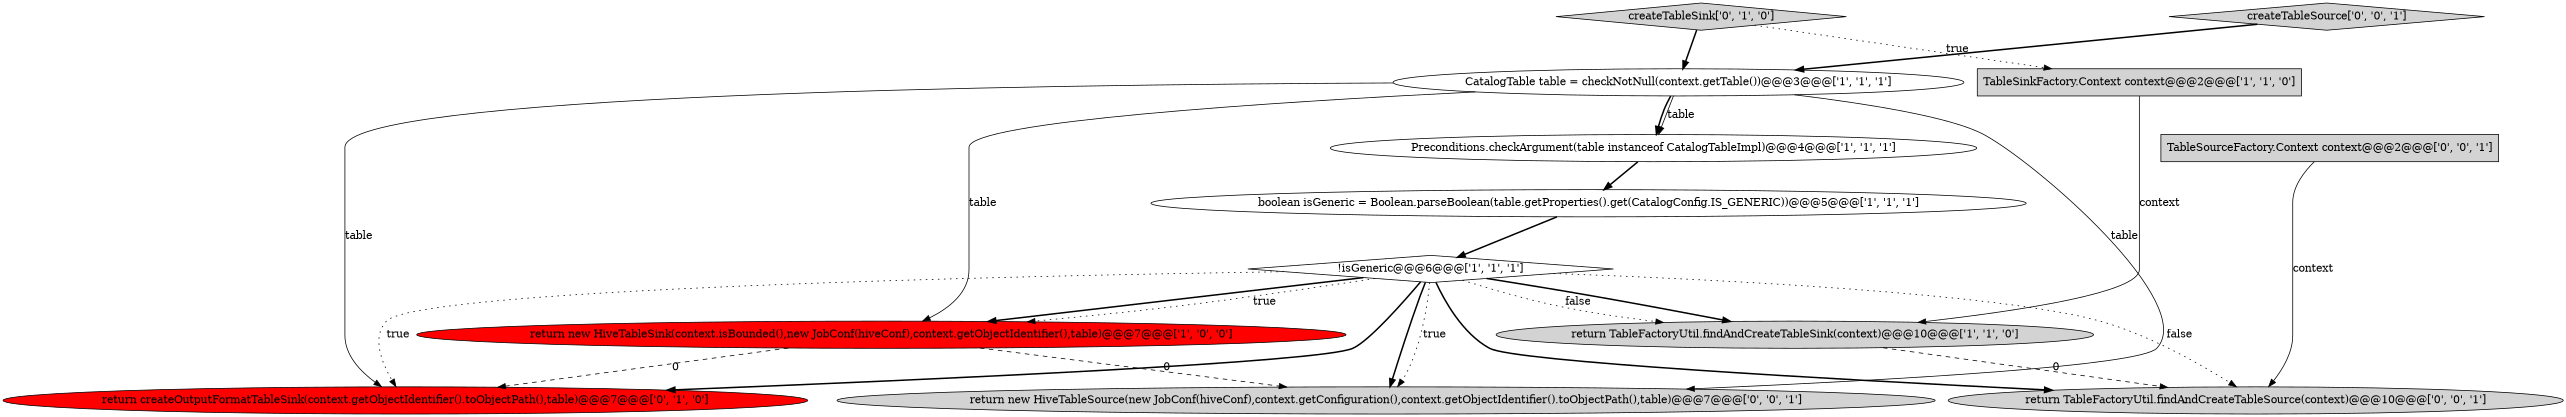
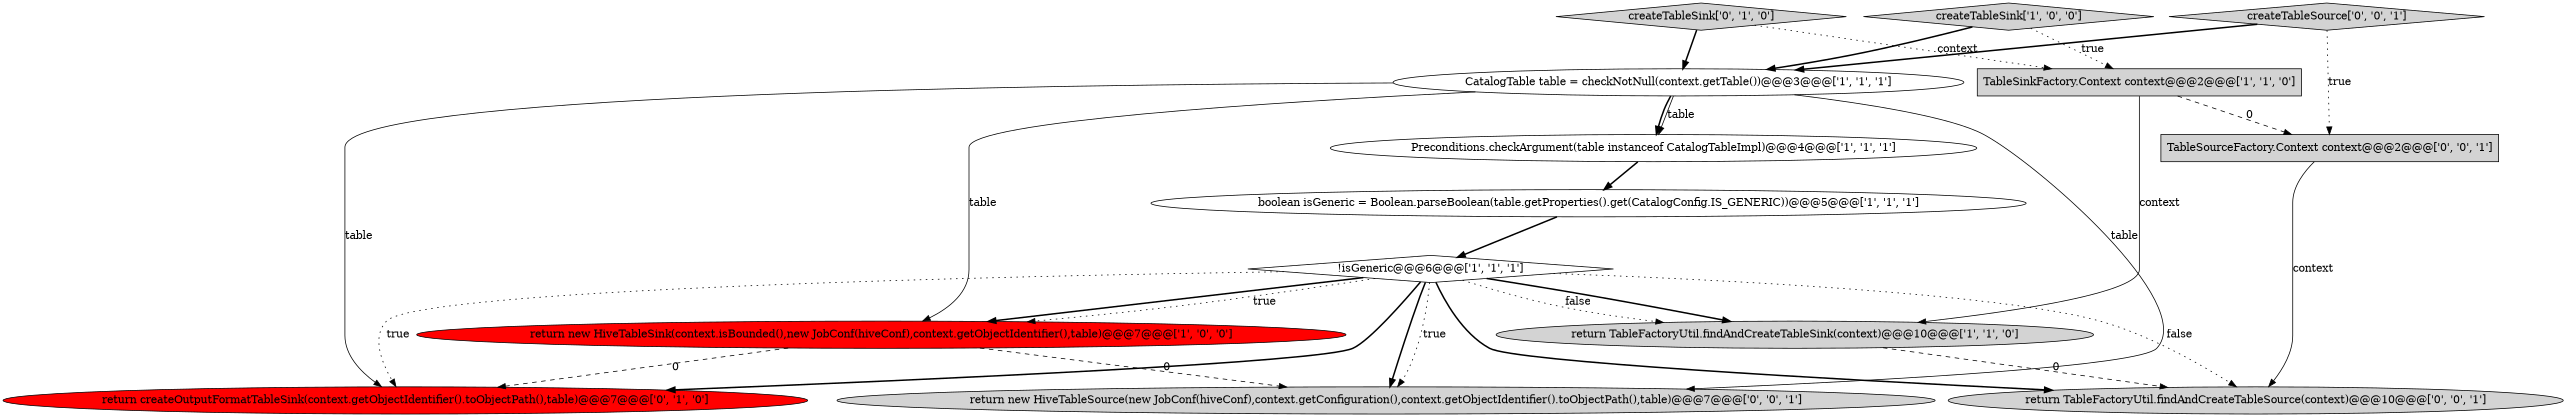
node "createTableSink['1', '0', '0']": added
edge "createTableSink['0', '1', '0']" -> "TableSinkFactory.Context context@@@2@@@['1', '1', '0']": label "true" -> "context"
edge "createTableSource['0', '0', '1']" -> "TableSourceFactory.Context context@@@2@@@['0', '0', '1']": added, label "true"
edge "TableSinkFactory.Context context@@@2@@@['1', '1', '0']" -> "TableSourceFactory.Context context@@@2@@@['0', '0', '1']": added, label "0"
